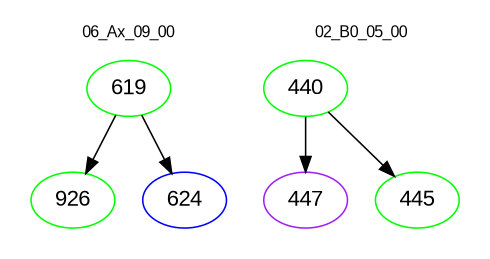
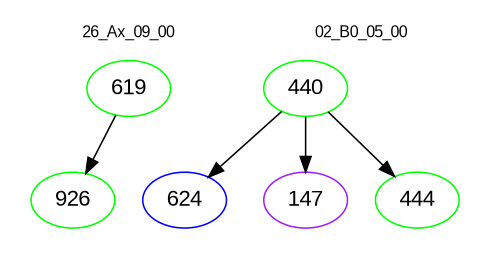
cluster "06_Ax_09_00": label "06_Ax_09_00" -> "26_Ax_09_00"
edge "619" -> "624": now "440" -> "624"
node "447": label "447" -> "147"
node "445": label "445" -> "444"
